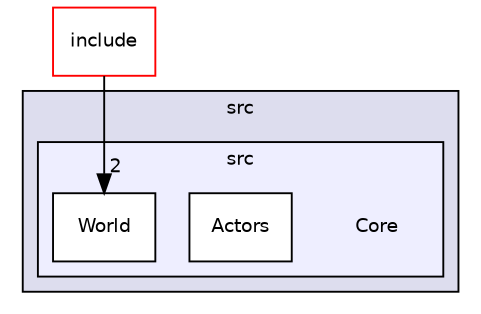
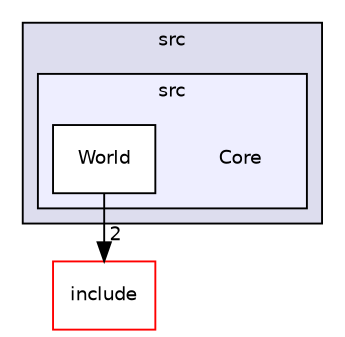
edge "include" -> "World": reversed
node "Actors": removed
